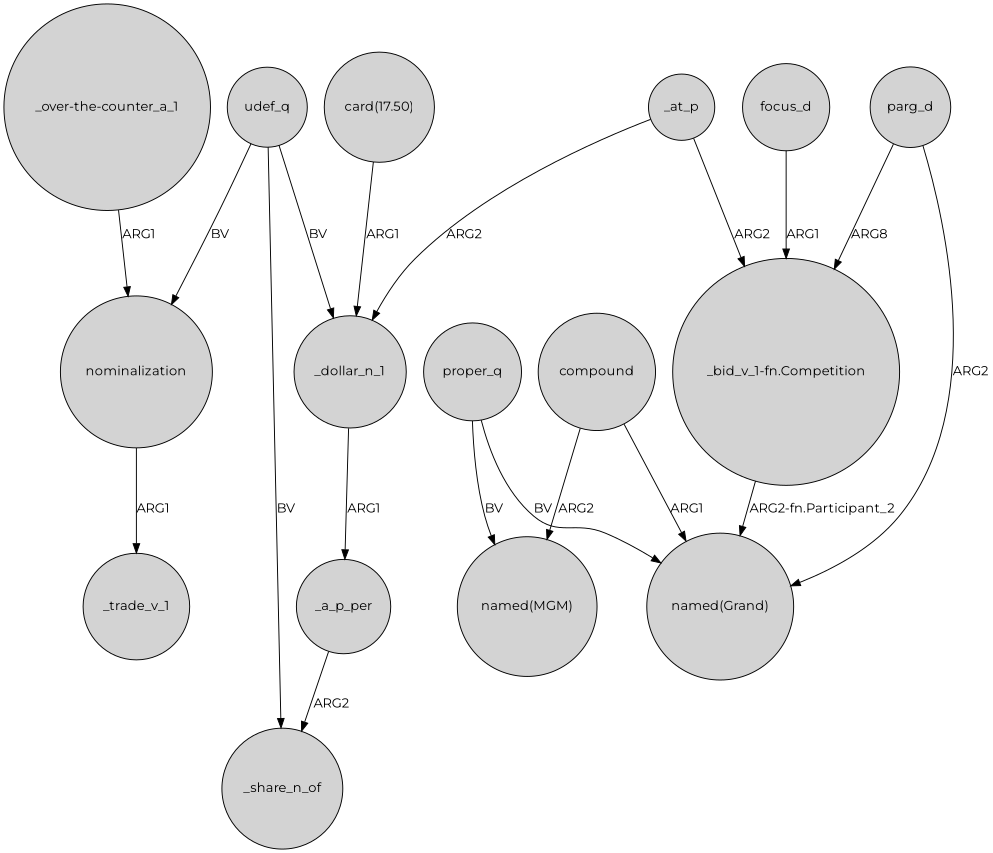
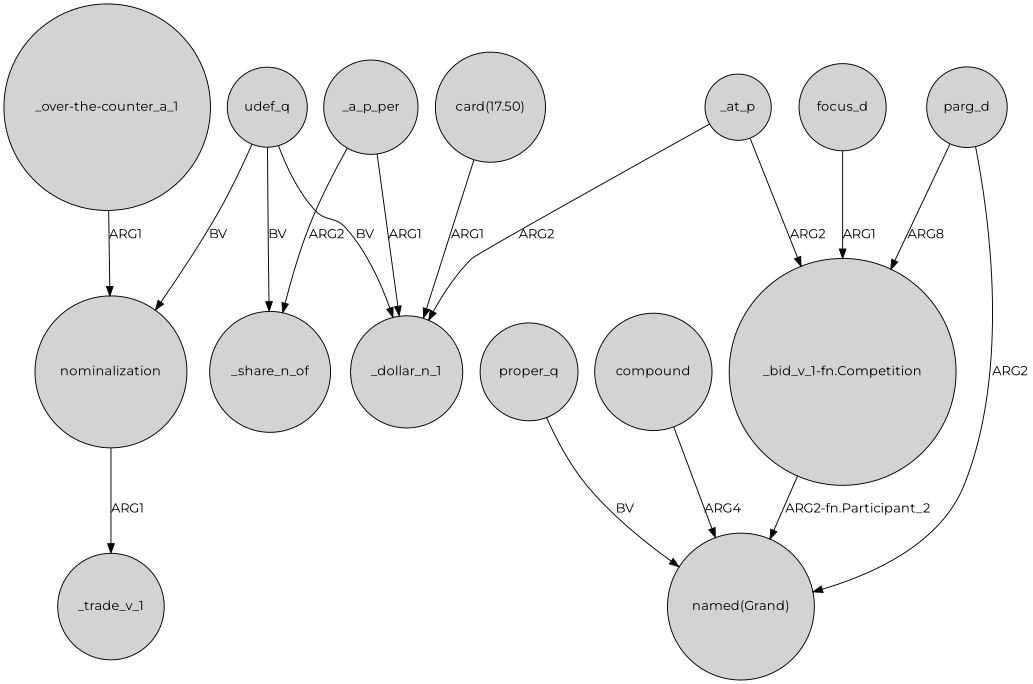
edge "_dollar_n_1" -> "_a_p_per": reversed
edge "compound" -> "named(Grand)": label "ARG1" -> "ARG4"
node "named(MGM)": removed
